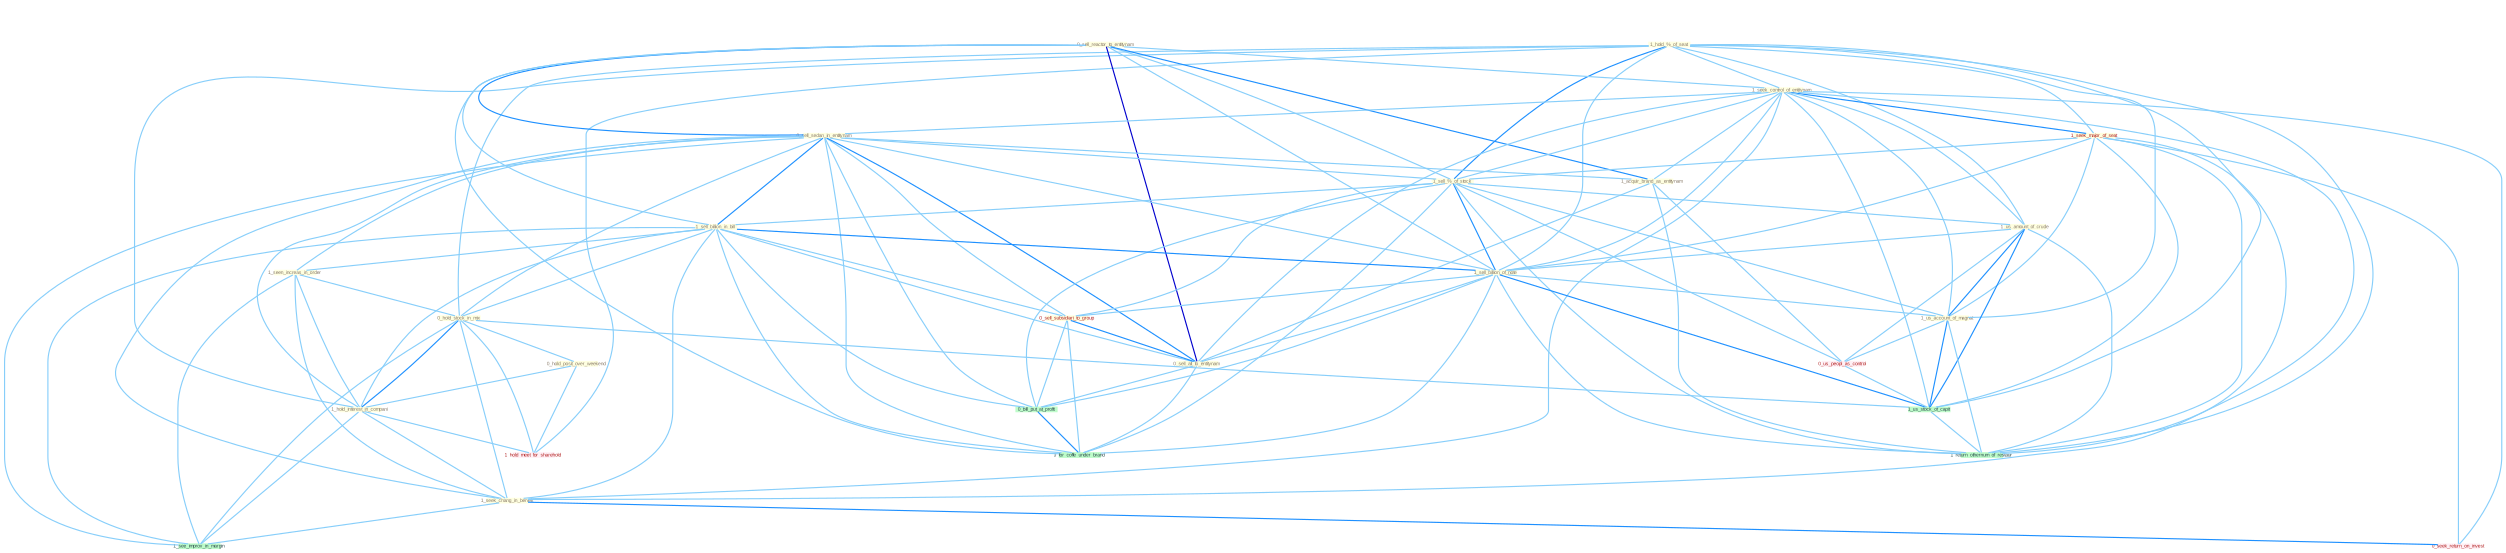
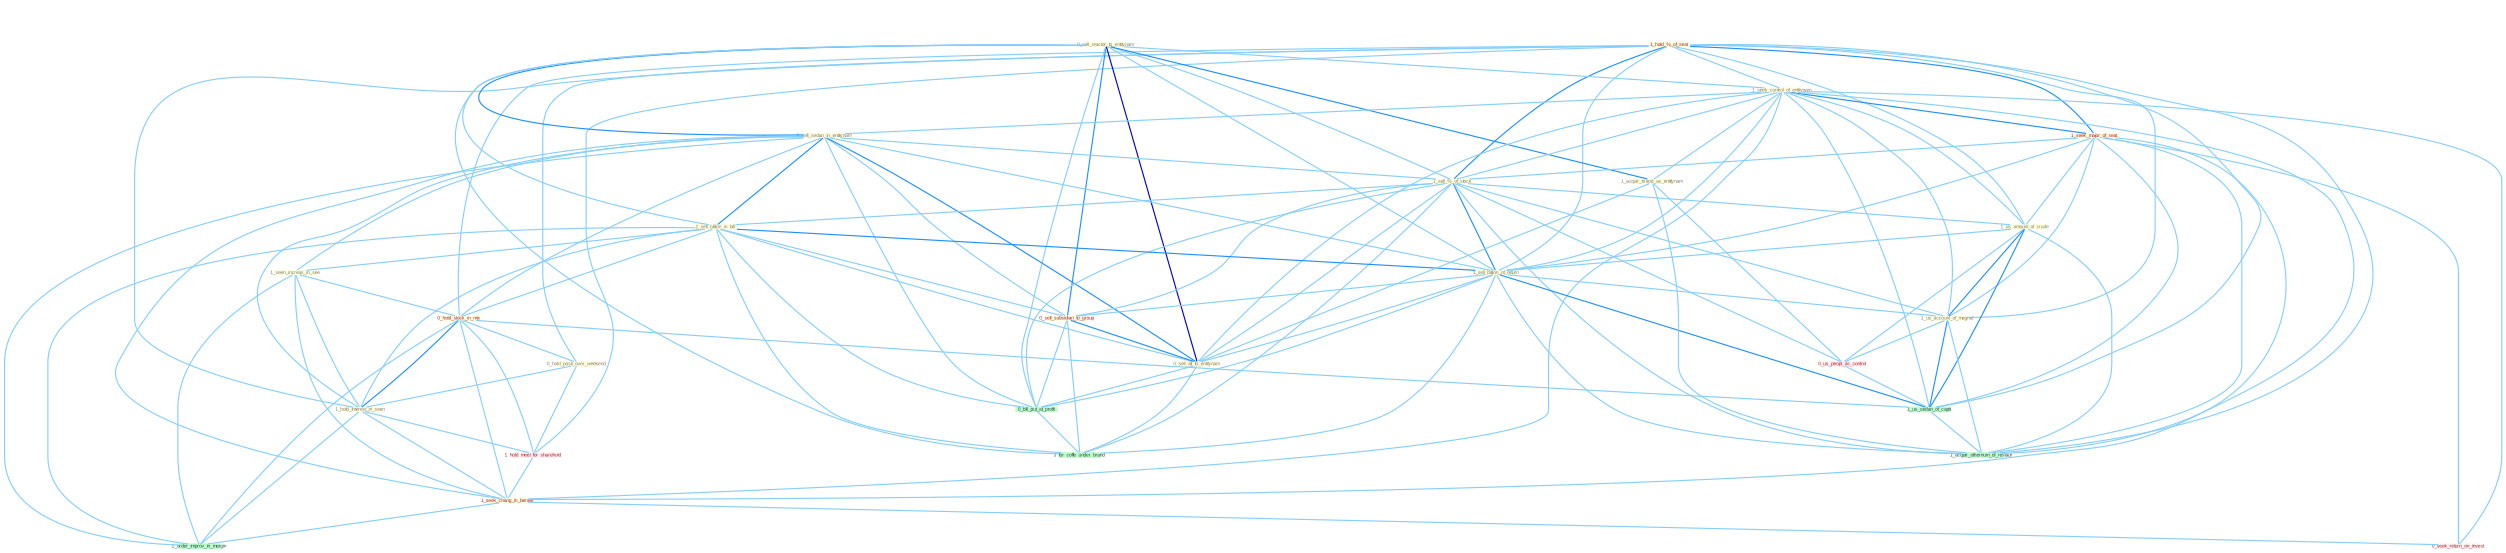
node "1_hold_%_of_seat": fontcolor #8b7d6b -> #b22222
edge "1_hold_%_of_seat" -- "0_hold_posit_over_weekend": added
edge "1_hold_%_of_seat" -- "1_seek_major_of_seat": color #87cefa -> #1e90ff
edge "0_sell_sedan_in_entitynam" -- "1_acquir_brand_as_entitynam": removed
edge "0_sell_reactor_to_entitynam" -- "0_sell_subsidiari_to_group": added
edge "1_seek_major_of_seat" -- "1_us_amount_of_crude": added
edge "0_sell_reactor_to_entitynam" -- "0_bill_put_at_profit": added
node "1_seen_increas_in_order": label "1_seen_increas_in_order" -> "1_seen_increas_in_see"
node "1_sell_billion_of_note": label "1_sell_billion_of_note" -> "1_sell_billion_of_return"
edge "1_sell_%_of_stock" -- "0_sell_all_to_entitynam": added
node "0_hold_stock_in_mix": fontcolor #8b7d6b -> #b22222
edge "0_sell_sedan_in_entitynam" -- "0_for_coffe_under_brand": removed
edge "1_sell_billion_in_bill" -- "1_seek_chang_in_benefit": now "1_hold_meet_for_sharehold" -- "1_seek_chang_in_benefit"
node "1_hold_interest_in_compani": label "1_hold_interest_in_compani" -> "1_hold_interest_in_seen"
node "1_us_stock_of_capit": label "1_us_stock_of_capit" -> "1_us_sedan_of_capit"
edge "0_bill_put_at_profit" -- "0_for_coffe_under_brand": color #1e90ff -> #87cefa
node "1_return_othernum_of_restaur": label "1_return_othernum_of_restaur" -> "1_acquir_othernum_of_restaur"
node "1_seek_chang_in_benefit": fontcolor #8b7d6b -> #b22222
edge "1_seek_chang_in_benefit" -- "0_seek_return_on_invest": color #1e90ff -> #87cefa
node "1_see_improv_in_margin": label "1_see_improv_in_margin" -> "1_order_improv_in_margin"
